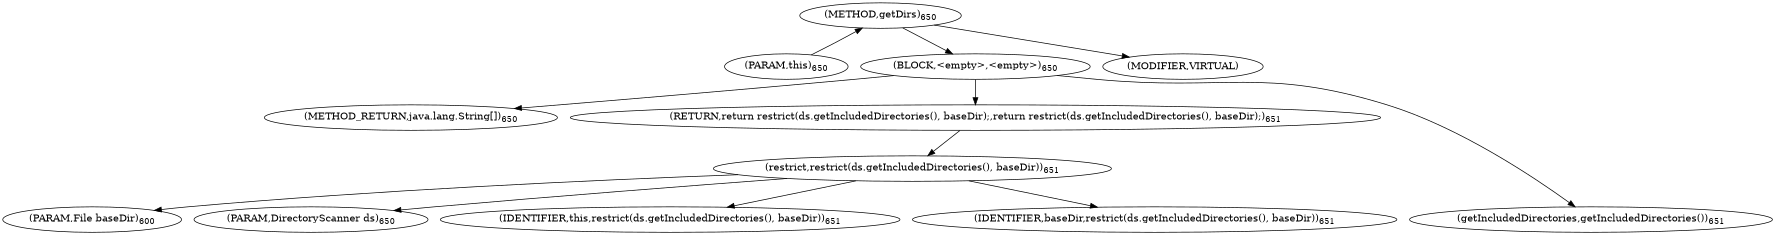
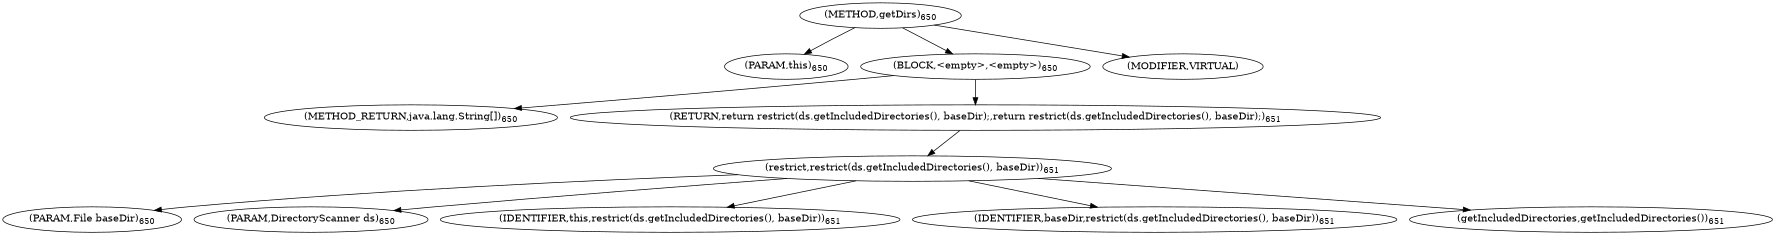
edge "(PARAM,this)" -> "(METHOD,getDirs)": reversed
edge "(BLOCK,<empty>,<empty>)" -> "(getIncludedDirectories,getIncludedDirectories())": now "(restrict,restrict(ds.getIncludedDirectories(), baseDir))" -> "(getIncludedDirectories,getIncludedDirectories())"
node "(PARAM,File baseDir)": text "600" -> "650"
